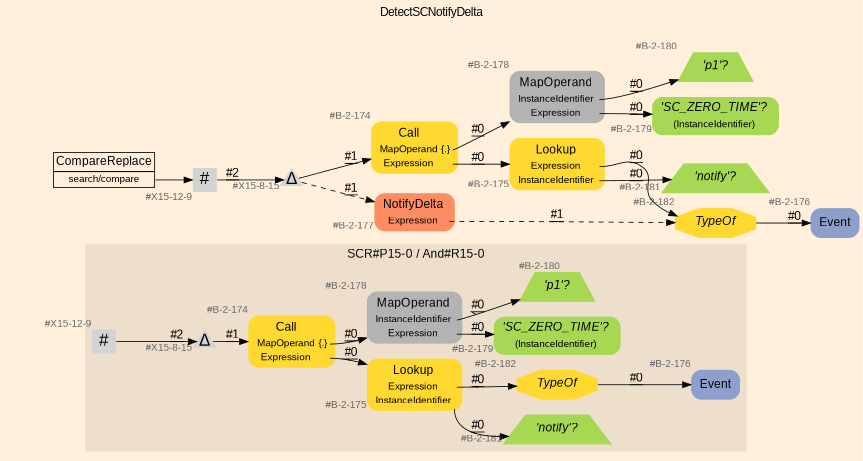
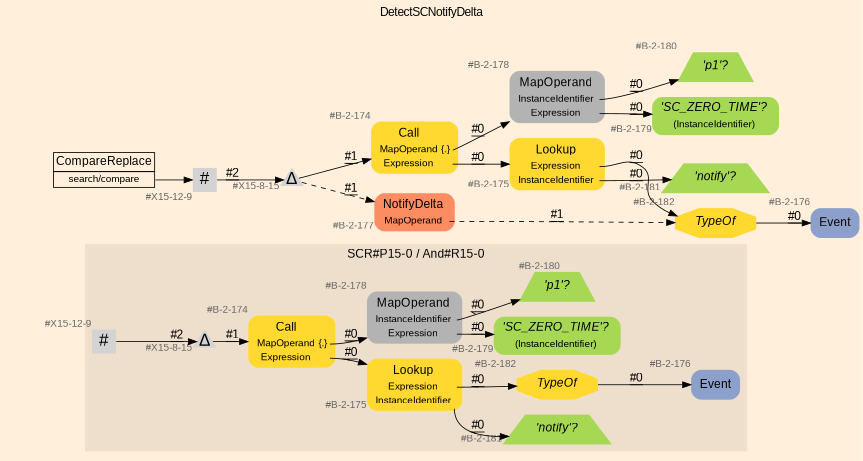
node "NotifyDelta": text "Expression" -> "MapOperand"
